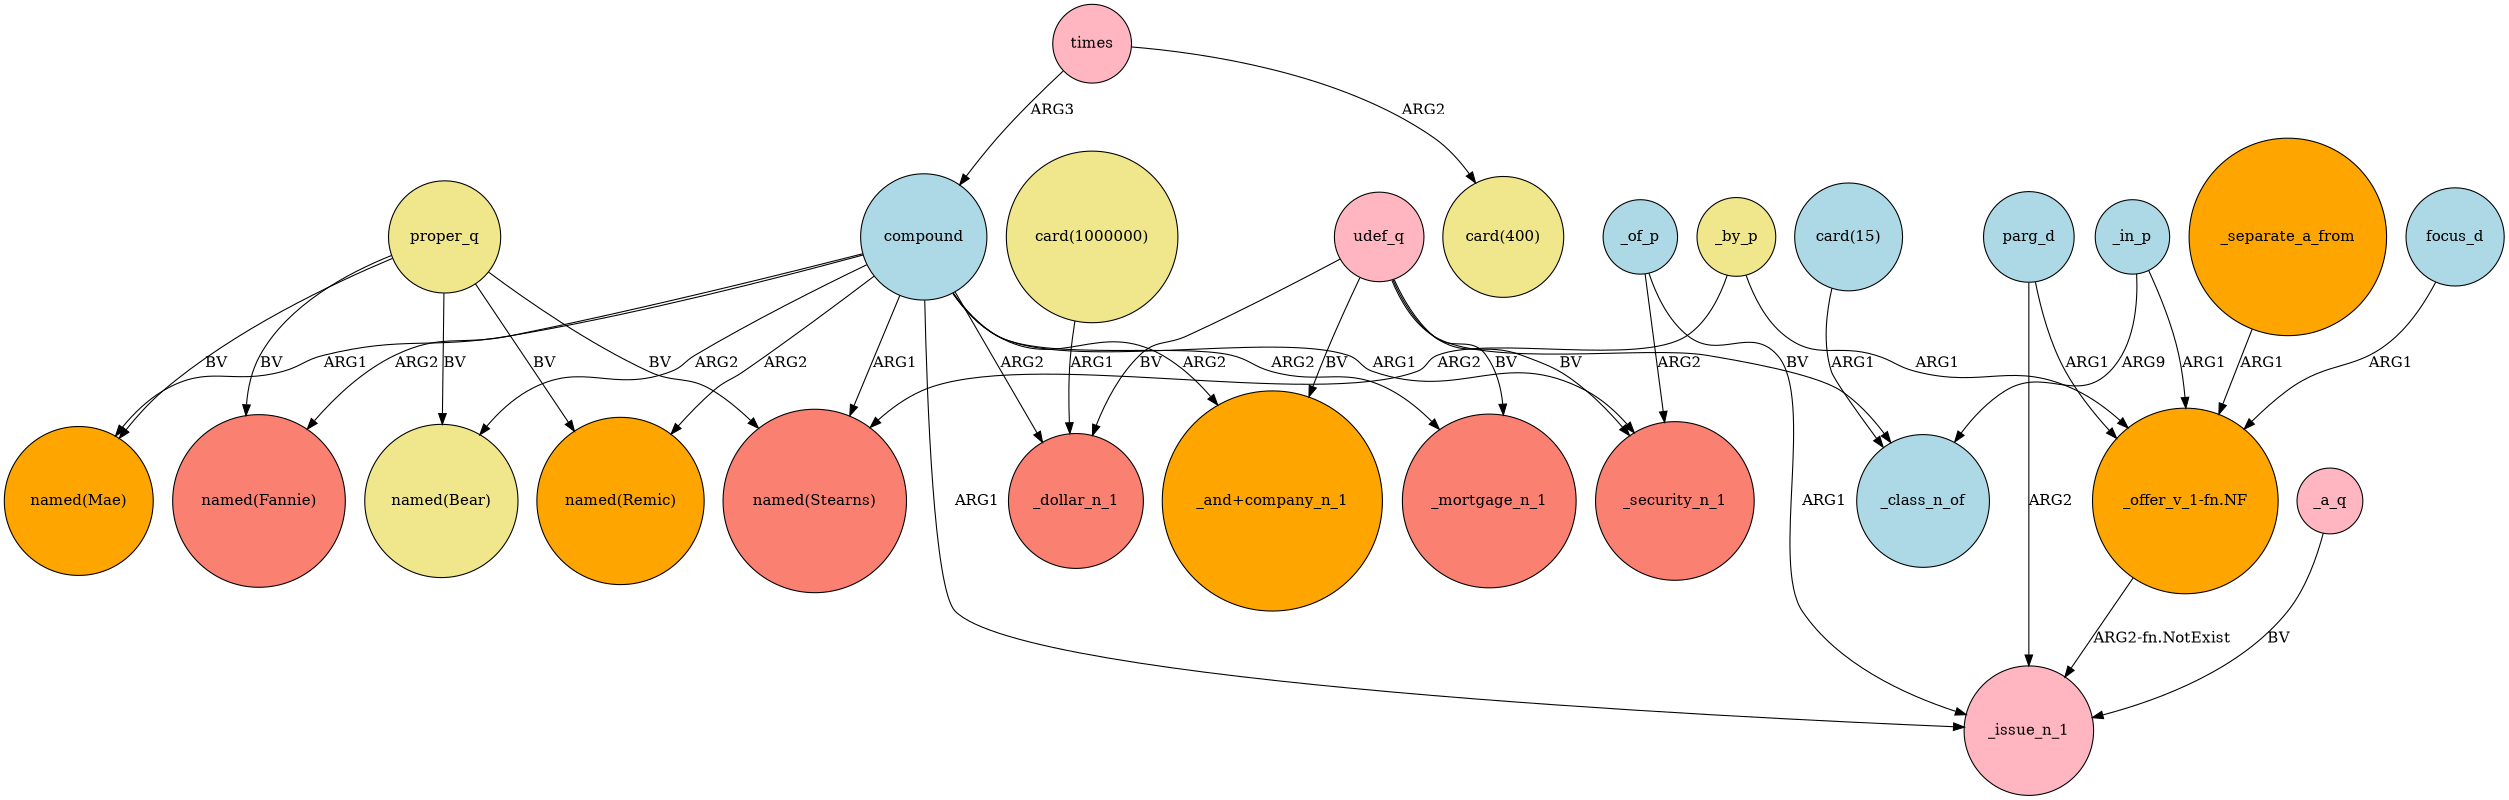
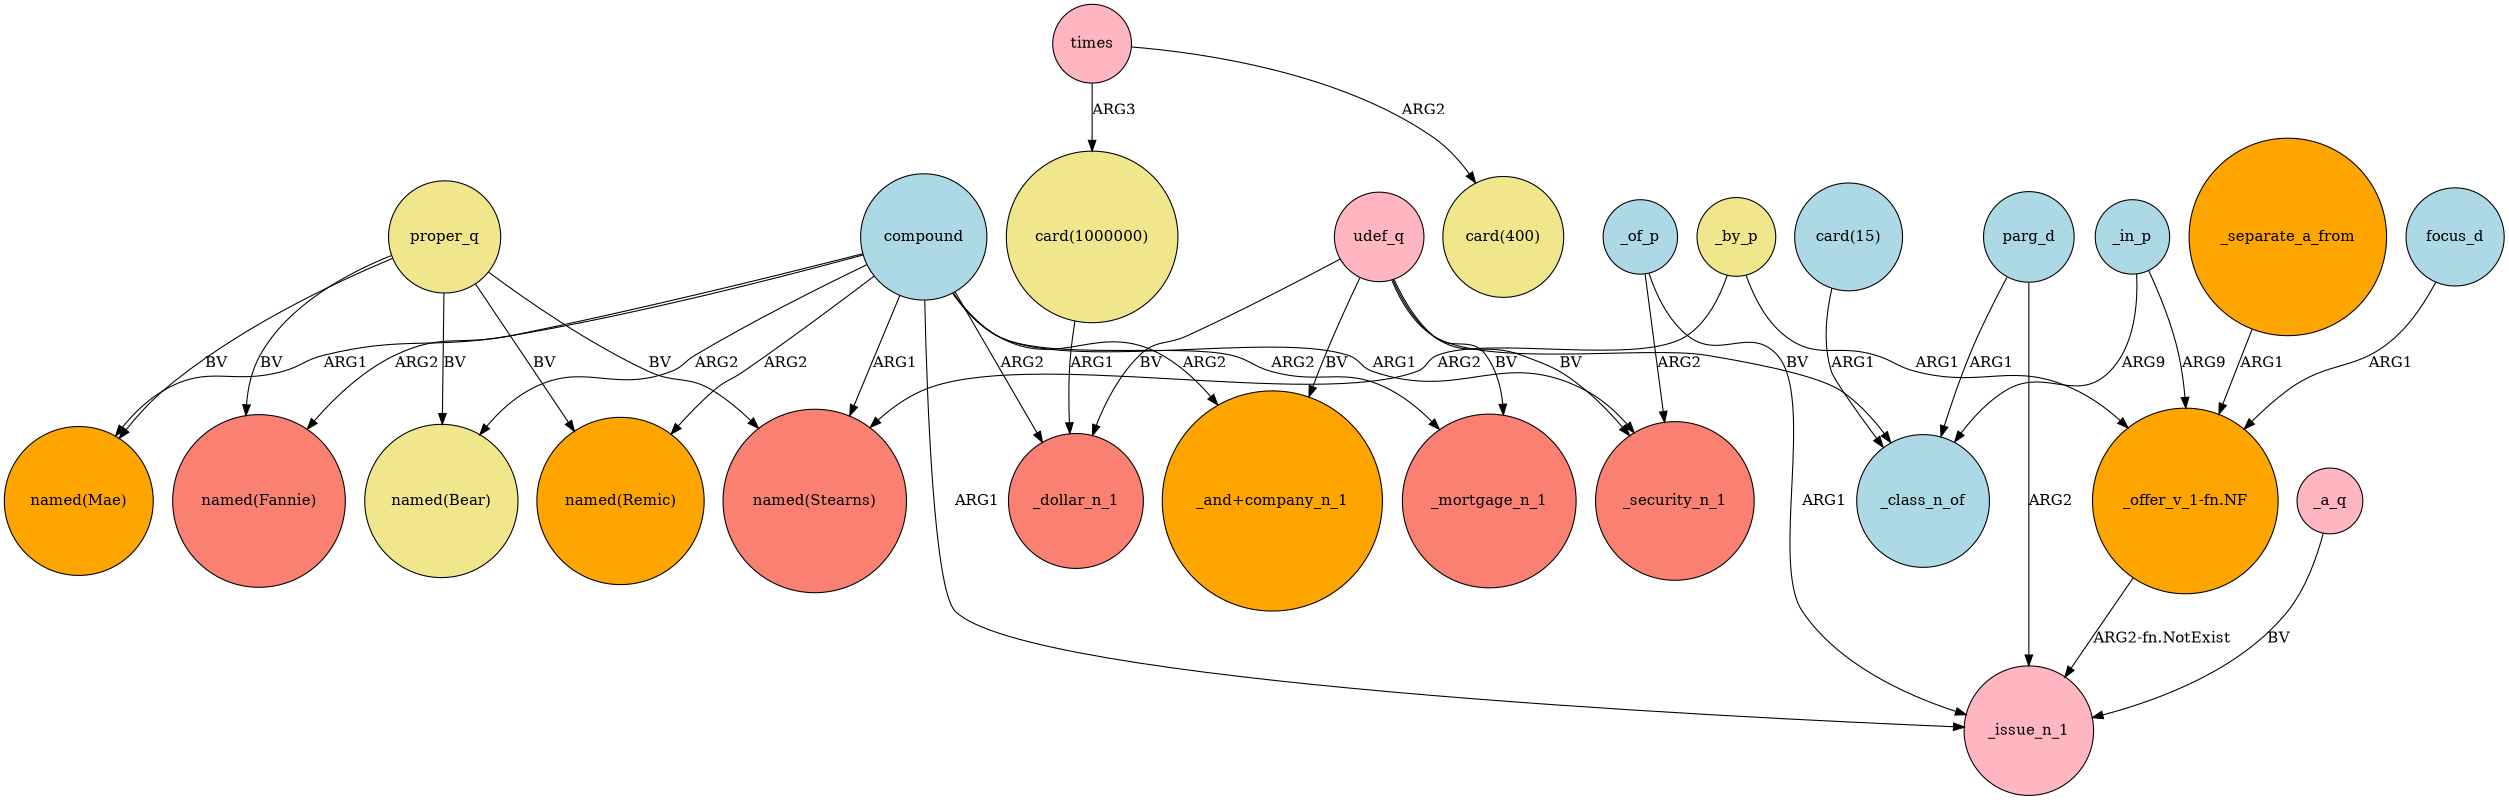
edge "times" -> "compound": now "times" -> "card(1000000)"
edge "parg_d" -> "_offer_v_1-fn.NF": now "parg_d" -> "_class_n_of"
edge "_in_p" -> "_offer_v_1-fn.NF": label "ARG1" -> "ARG9"
